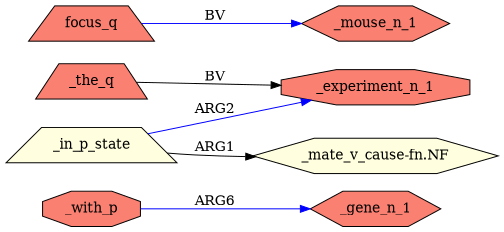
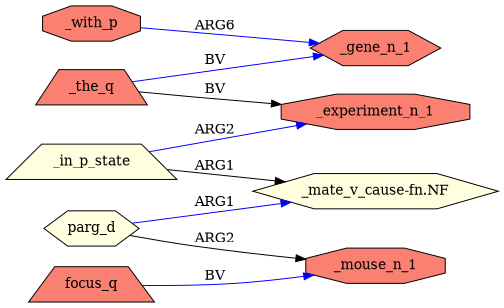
node "_mouse_n_1": shape hexagon -> octagon
edge "_the_q" -> "_gene_n_1": added, label "BV"
node "parg_d": added
